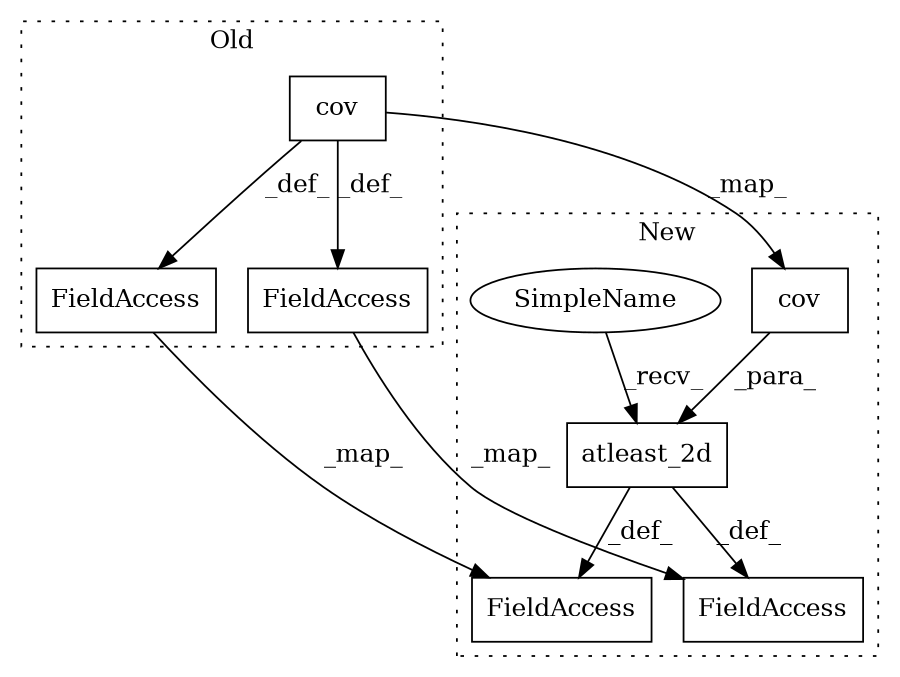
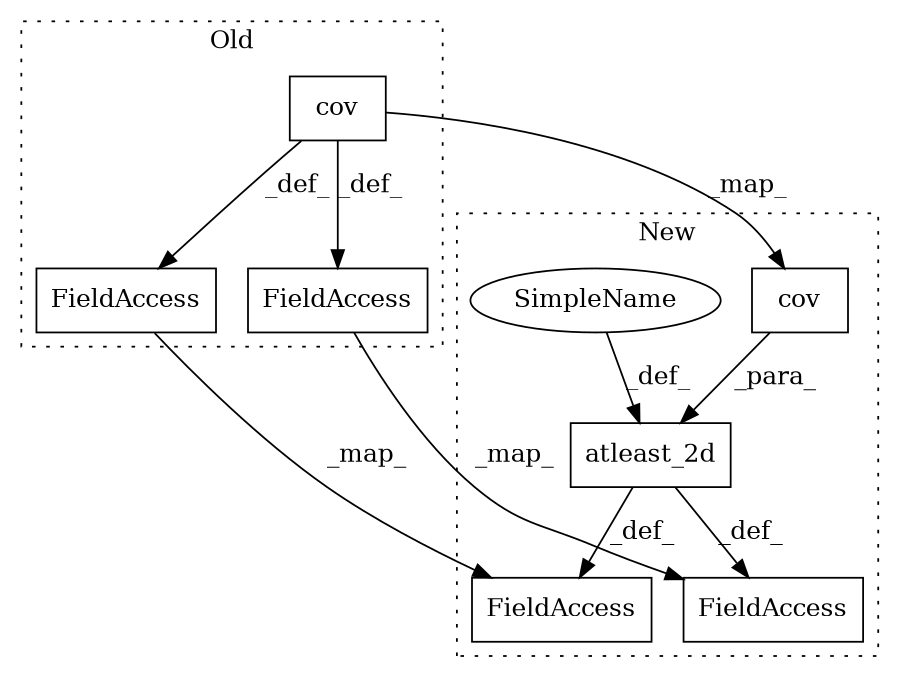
edge "SimpleName" -> "atleast_2d": label "_recv_" -> "_def_"
